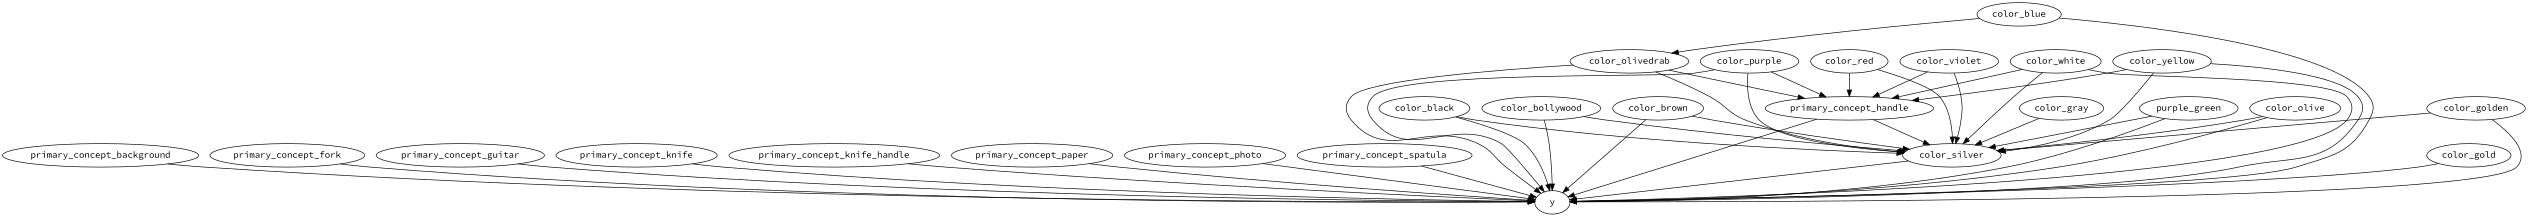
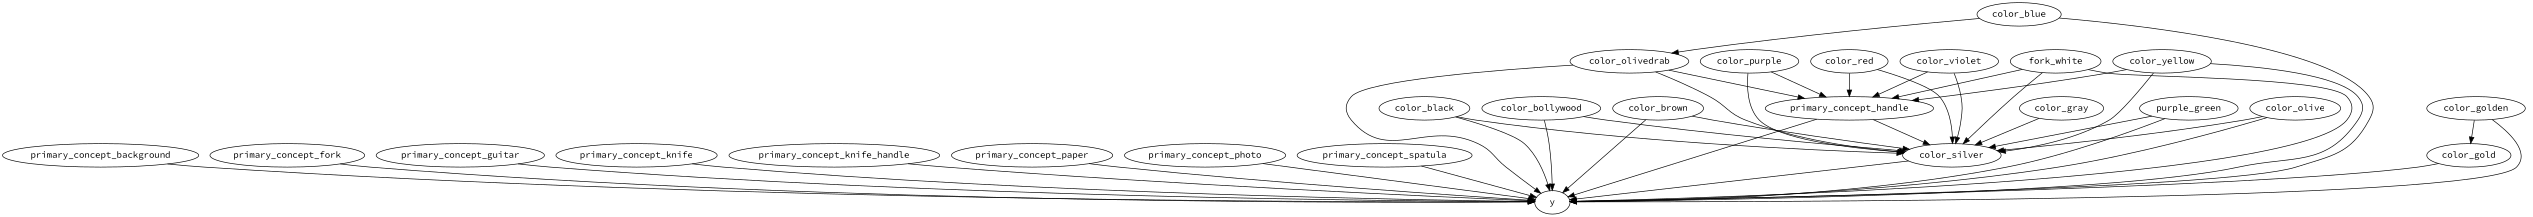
node "color_white": label "color_white" -> "fork_white"
edge "color_purple" -> "y": removed
edge "color_golden" -> "color_silver": now "color_golden" -> "color_gold"
